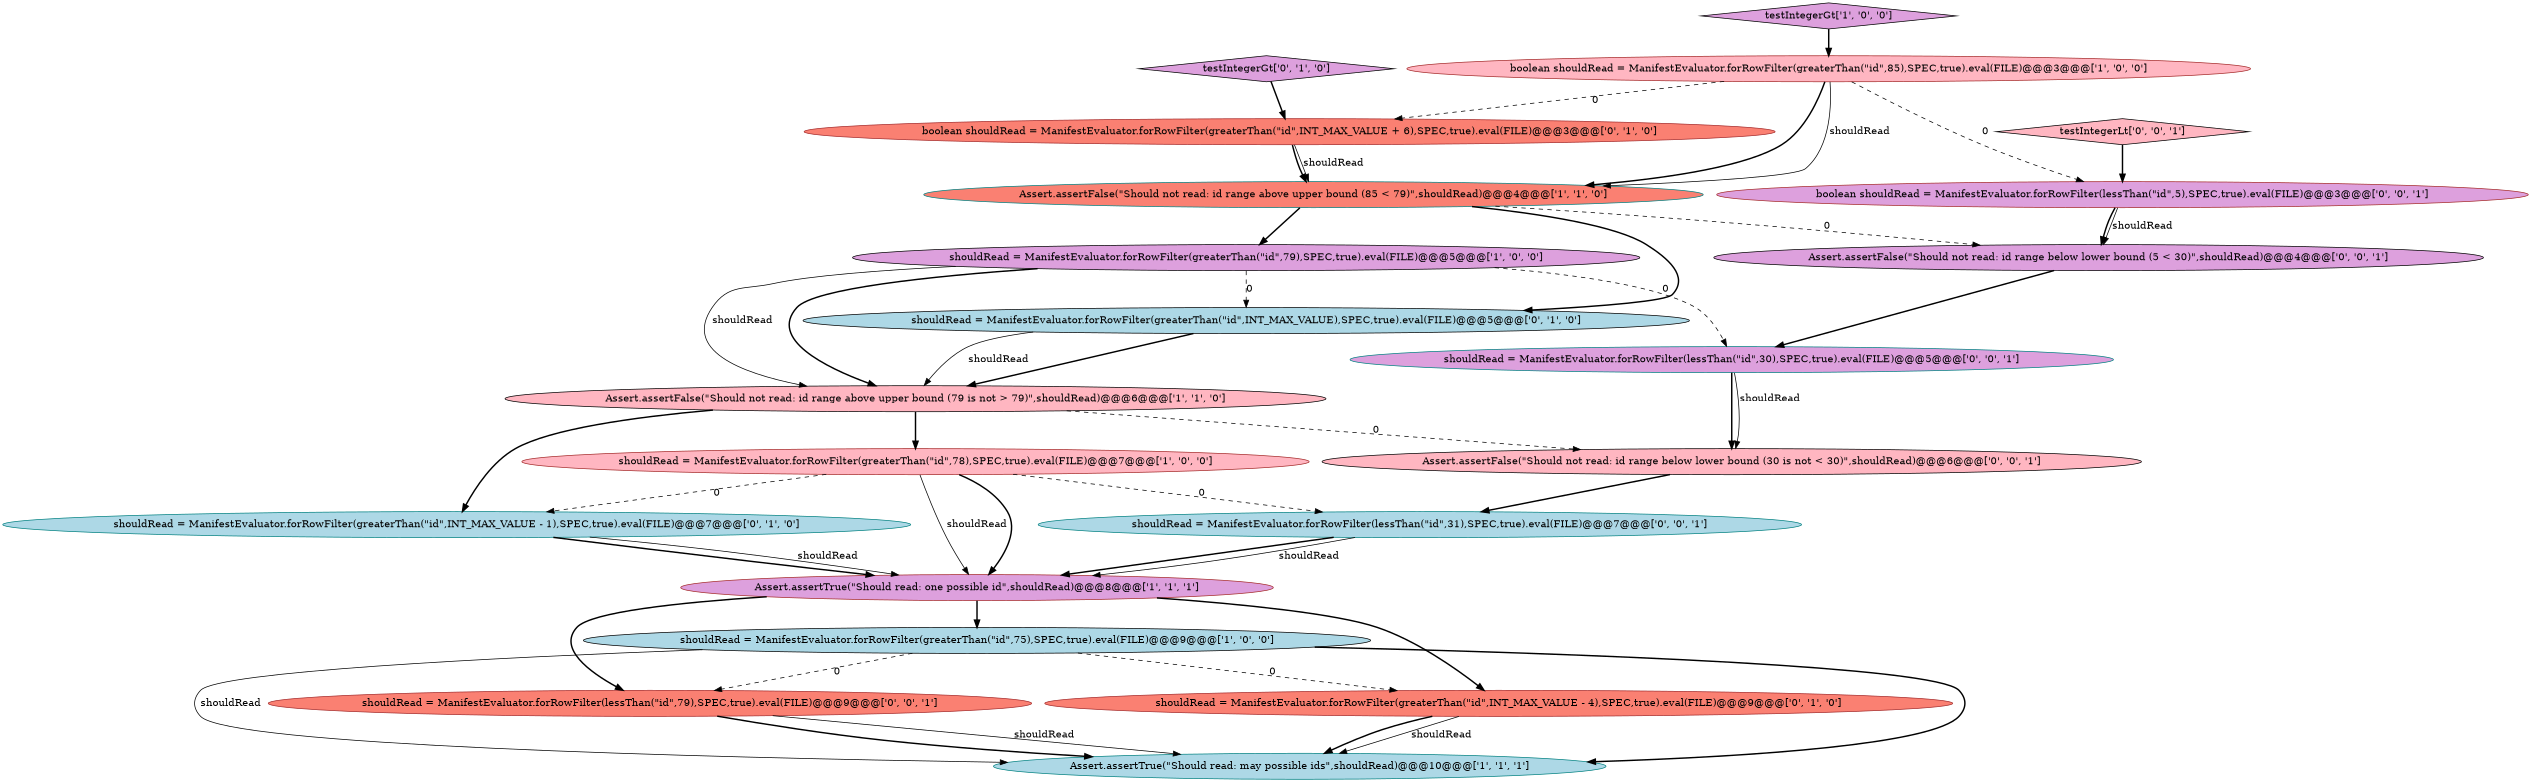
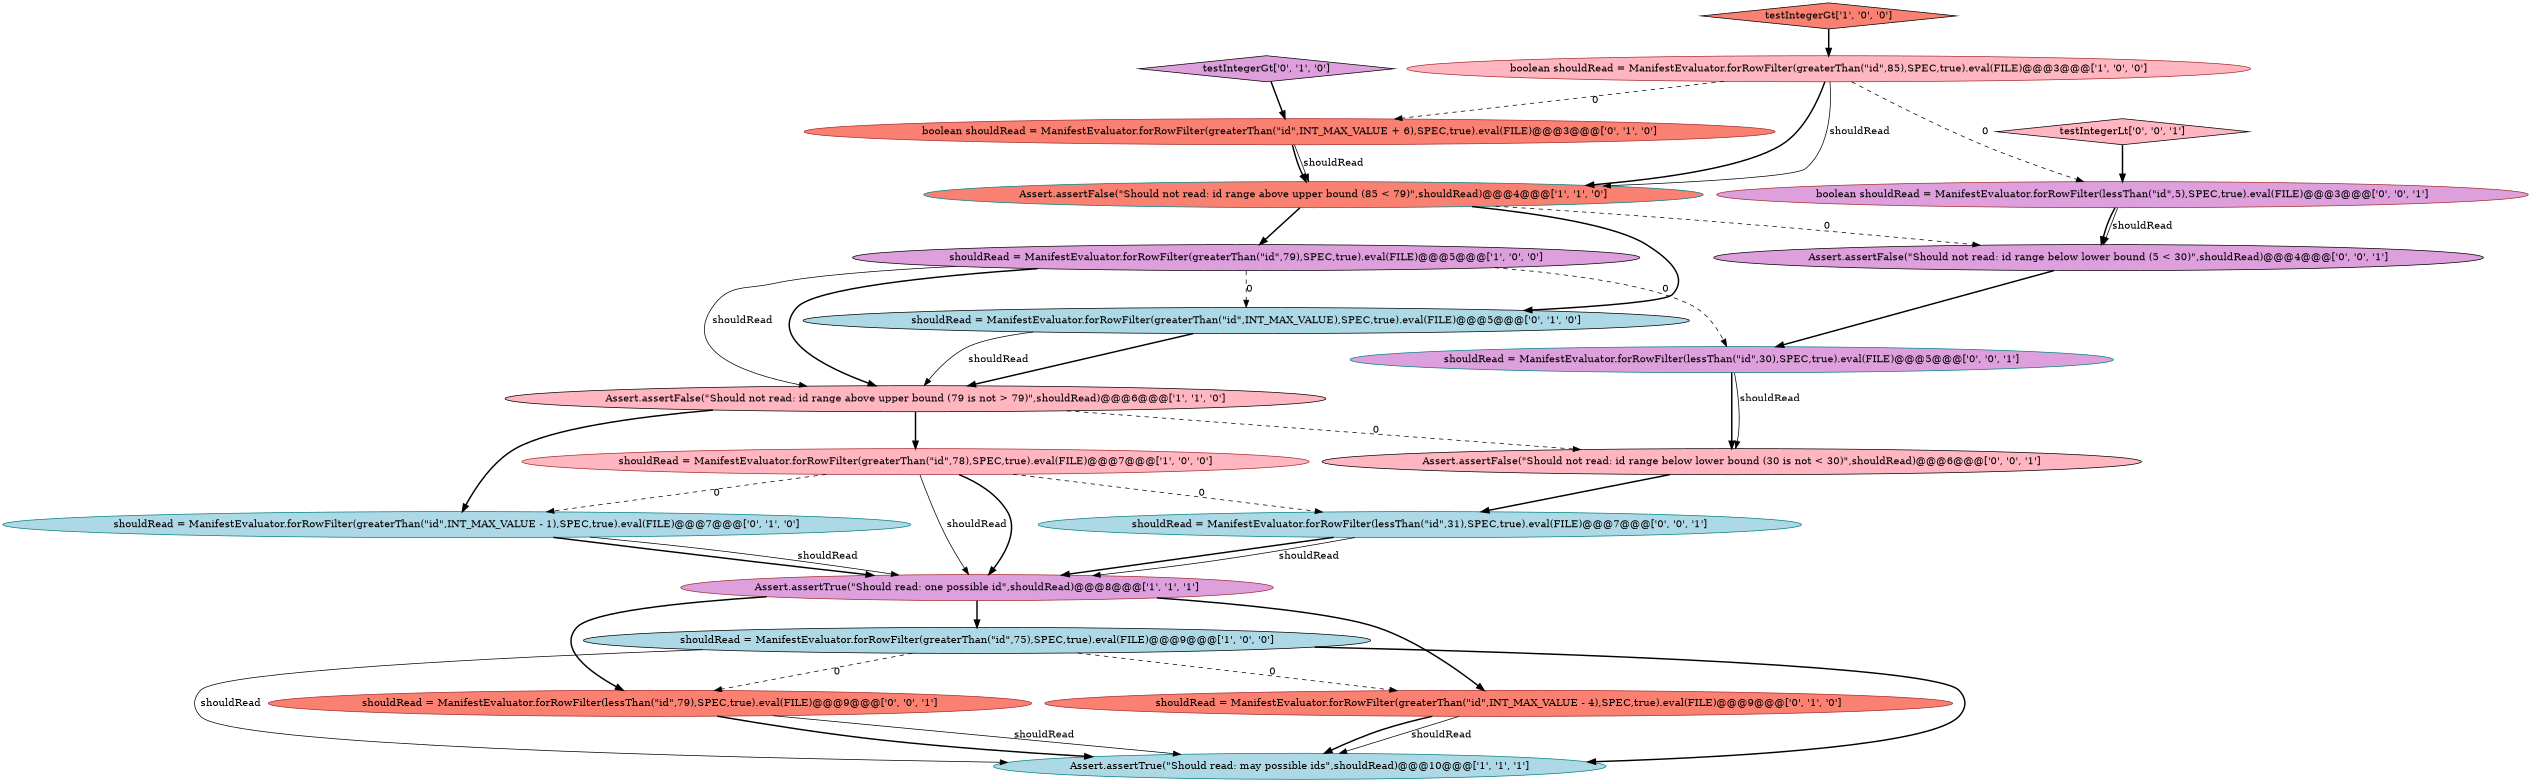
node "testIntegerGt['1', '0', '0']": fillcolor plum -> salmon
